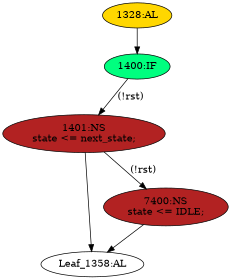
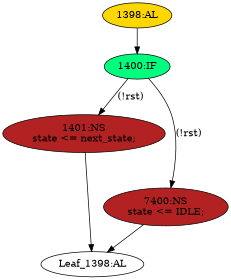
node "1328:AL": label "1328:AL" -> "1398:AL"
edge "1401:NS state <= next_state;" -> "7400:NS state <= IDLE;": now "1400:IF" -> "7400:NS state <= IDLE;"
node "Leaf_1358:AL": label "Leaf_1358:AL" -> "Leaf_1398:AL"
